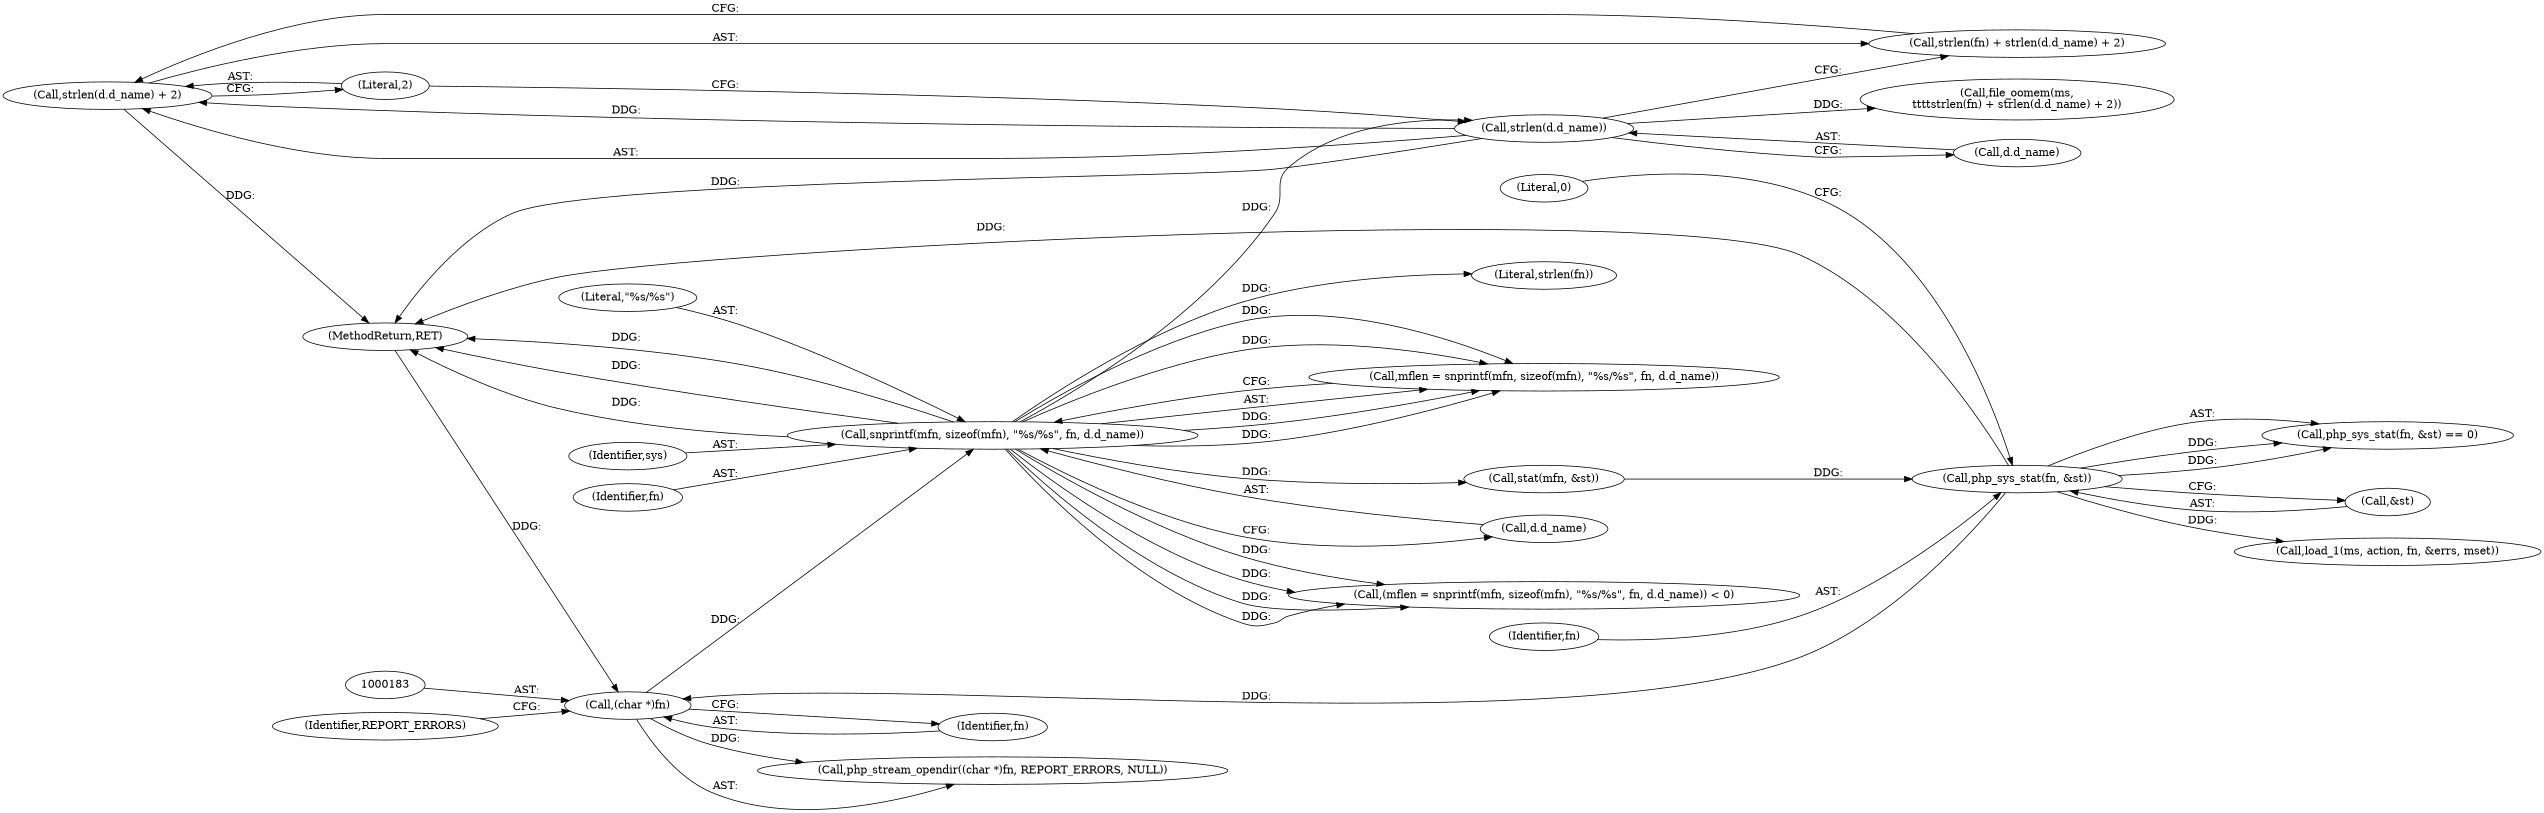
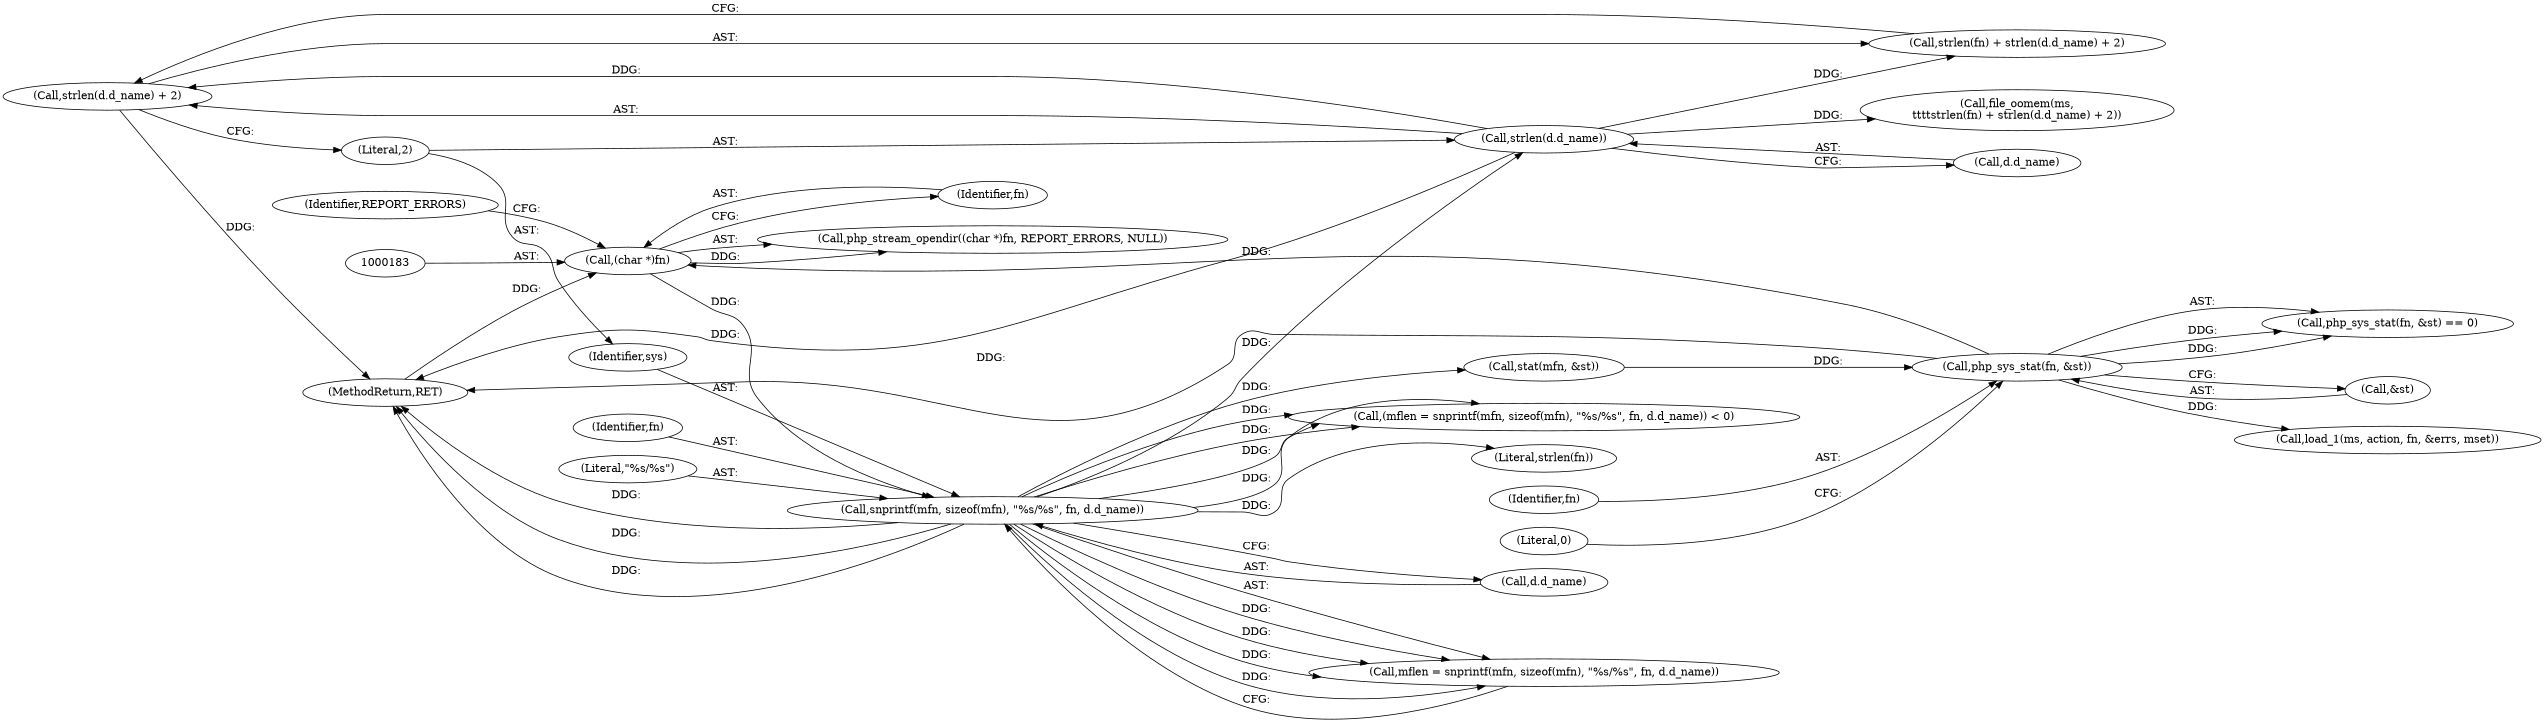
edge "(Call,strlen(d.d_name))" -> "(Call,strlen(fn) + strlen(d.d_name) + 2)": label "CFG: " -> "DDG: "
edge "(Literal,2)" -> "(Call,strlen(d.d_name) + 2)": now "(Literal,2)" -> "(Identifier,sys)"
edge "(Literal,2)" -> "(Call,strlen(d.d_name))": label "CFG: " -> "AST: "
